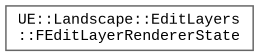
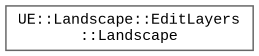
node "UE::Landscape::EditLayers ::FEditLayerRendererState": label "UE::Landscape::EditLayers ::FEditLayerRendererState" -> "UE::Landscape::EditLayers ::Landscape"
